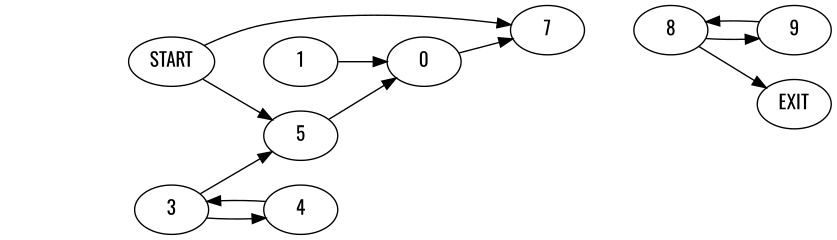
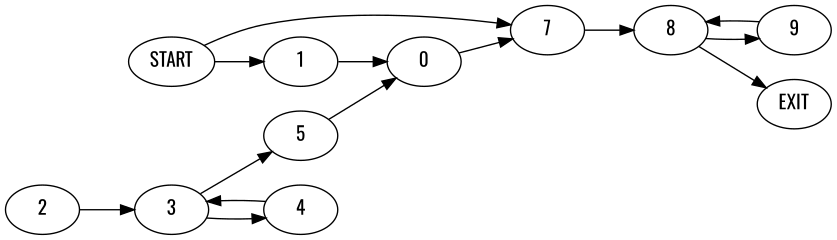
edge "7" -> "8": added
edge "START" -> "5": now "START" -> "1"
node "2": added
